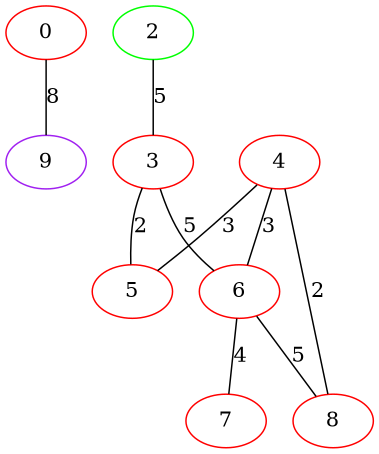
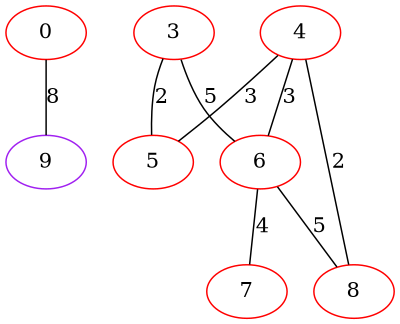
node "2": removed
